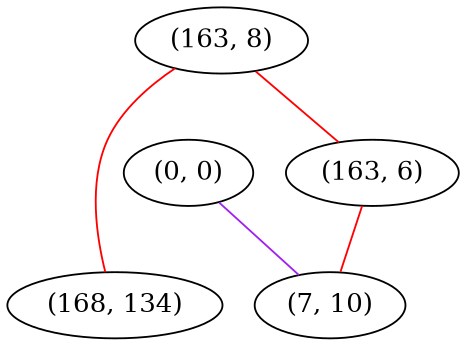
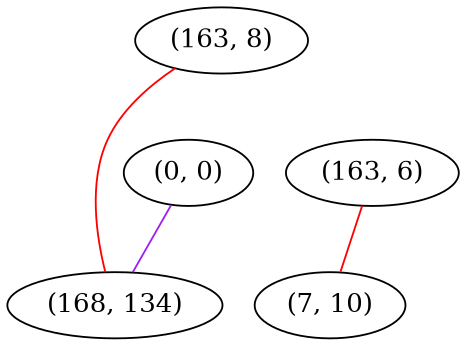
edge "(163, 8)" -- "(163, 6)": removed
edge "(0, 0)" -- "(7, 10)": now "(0, 0)" -- "(168, 134)"
